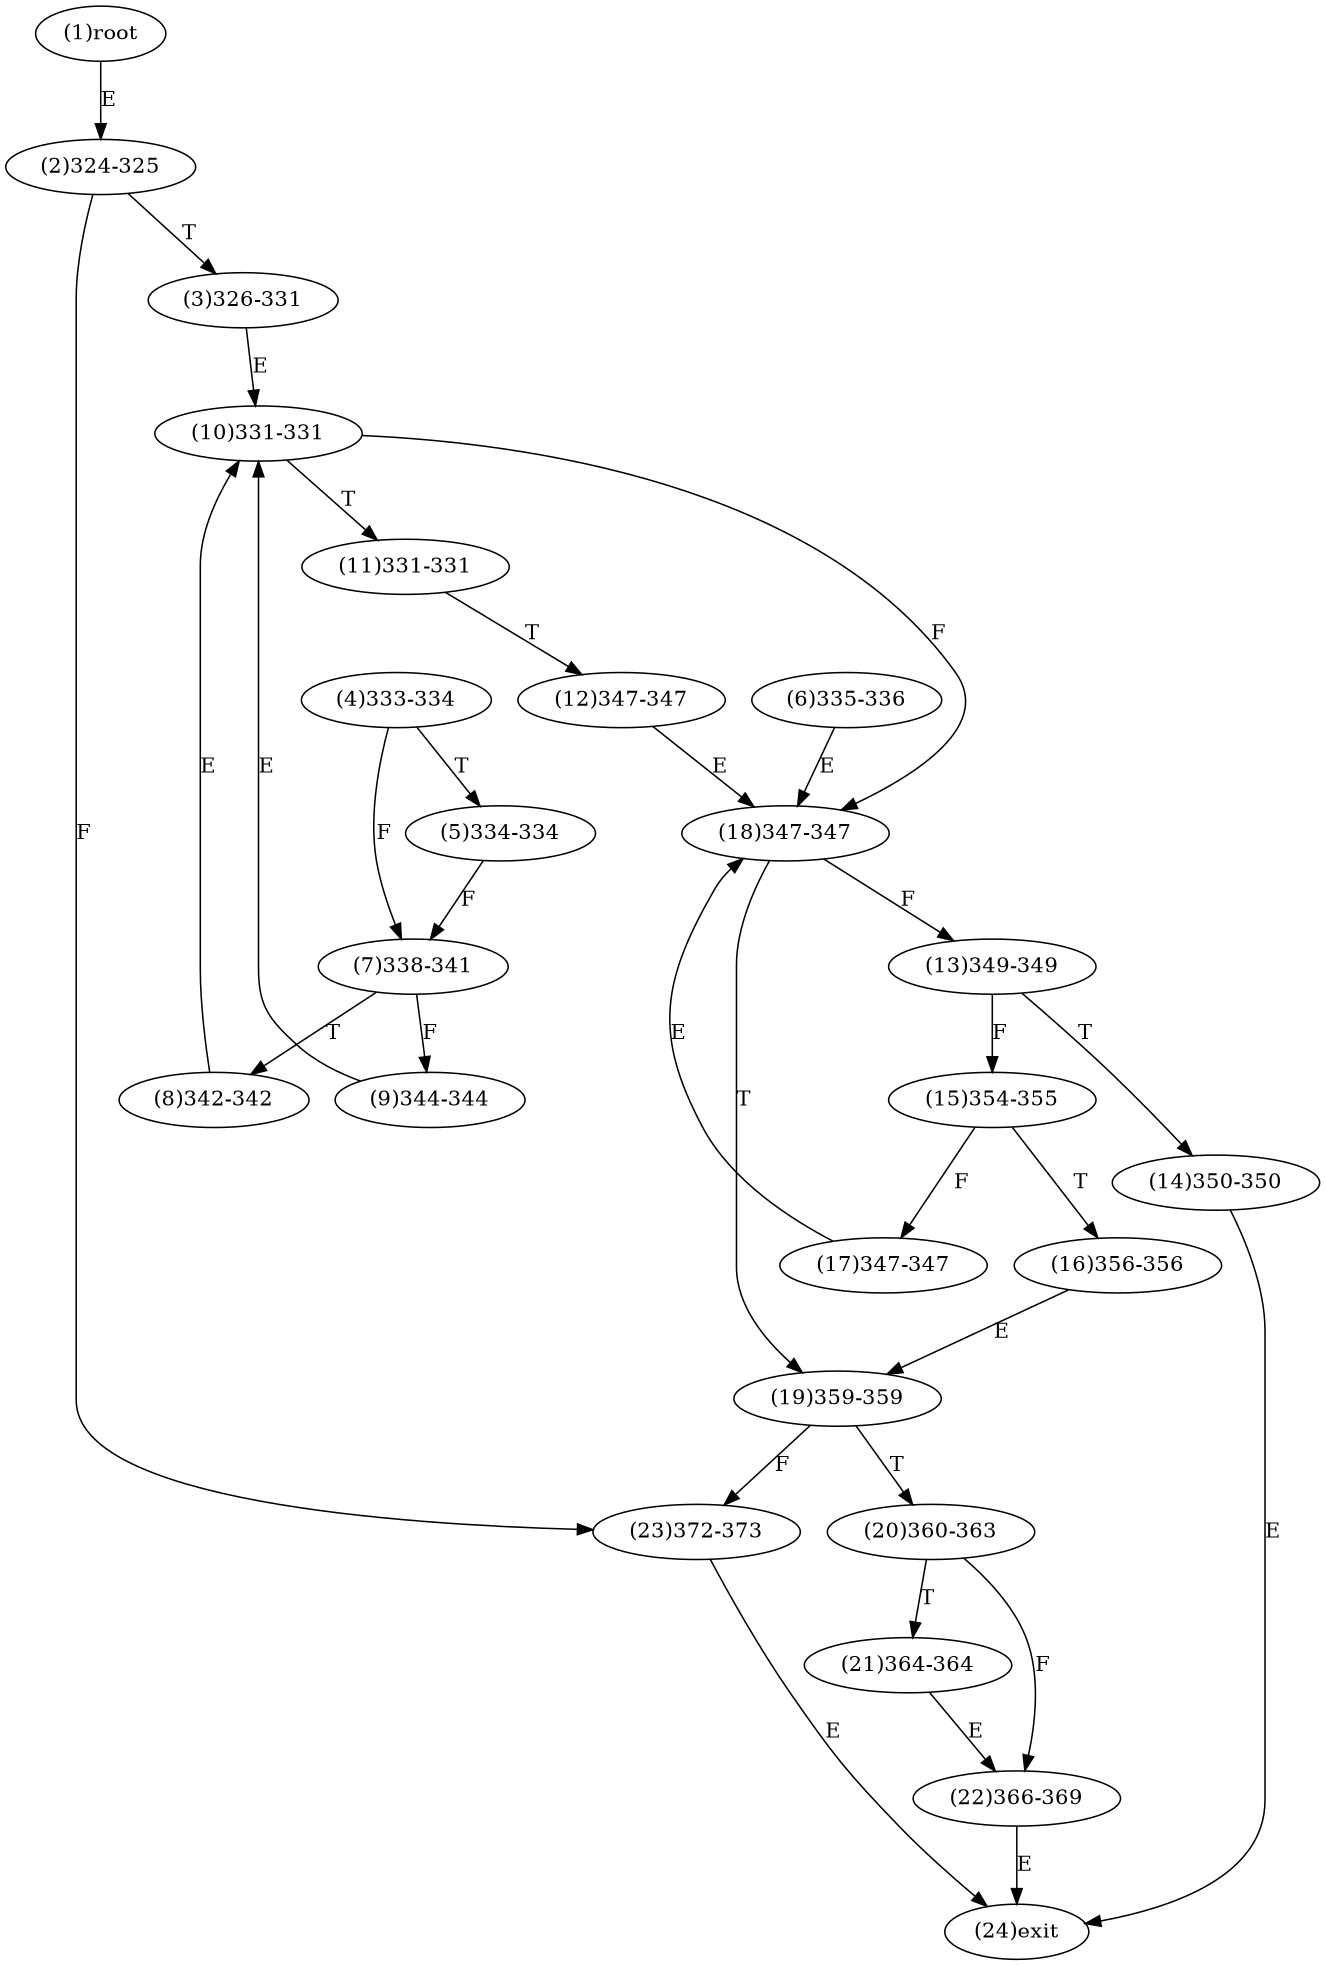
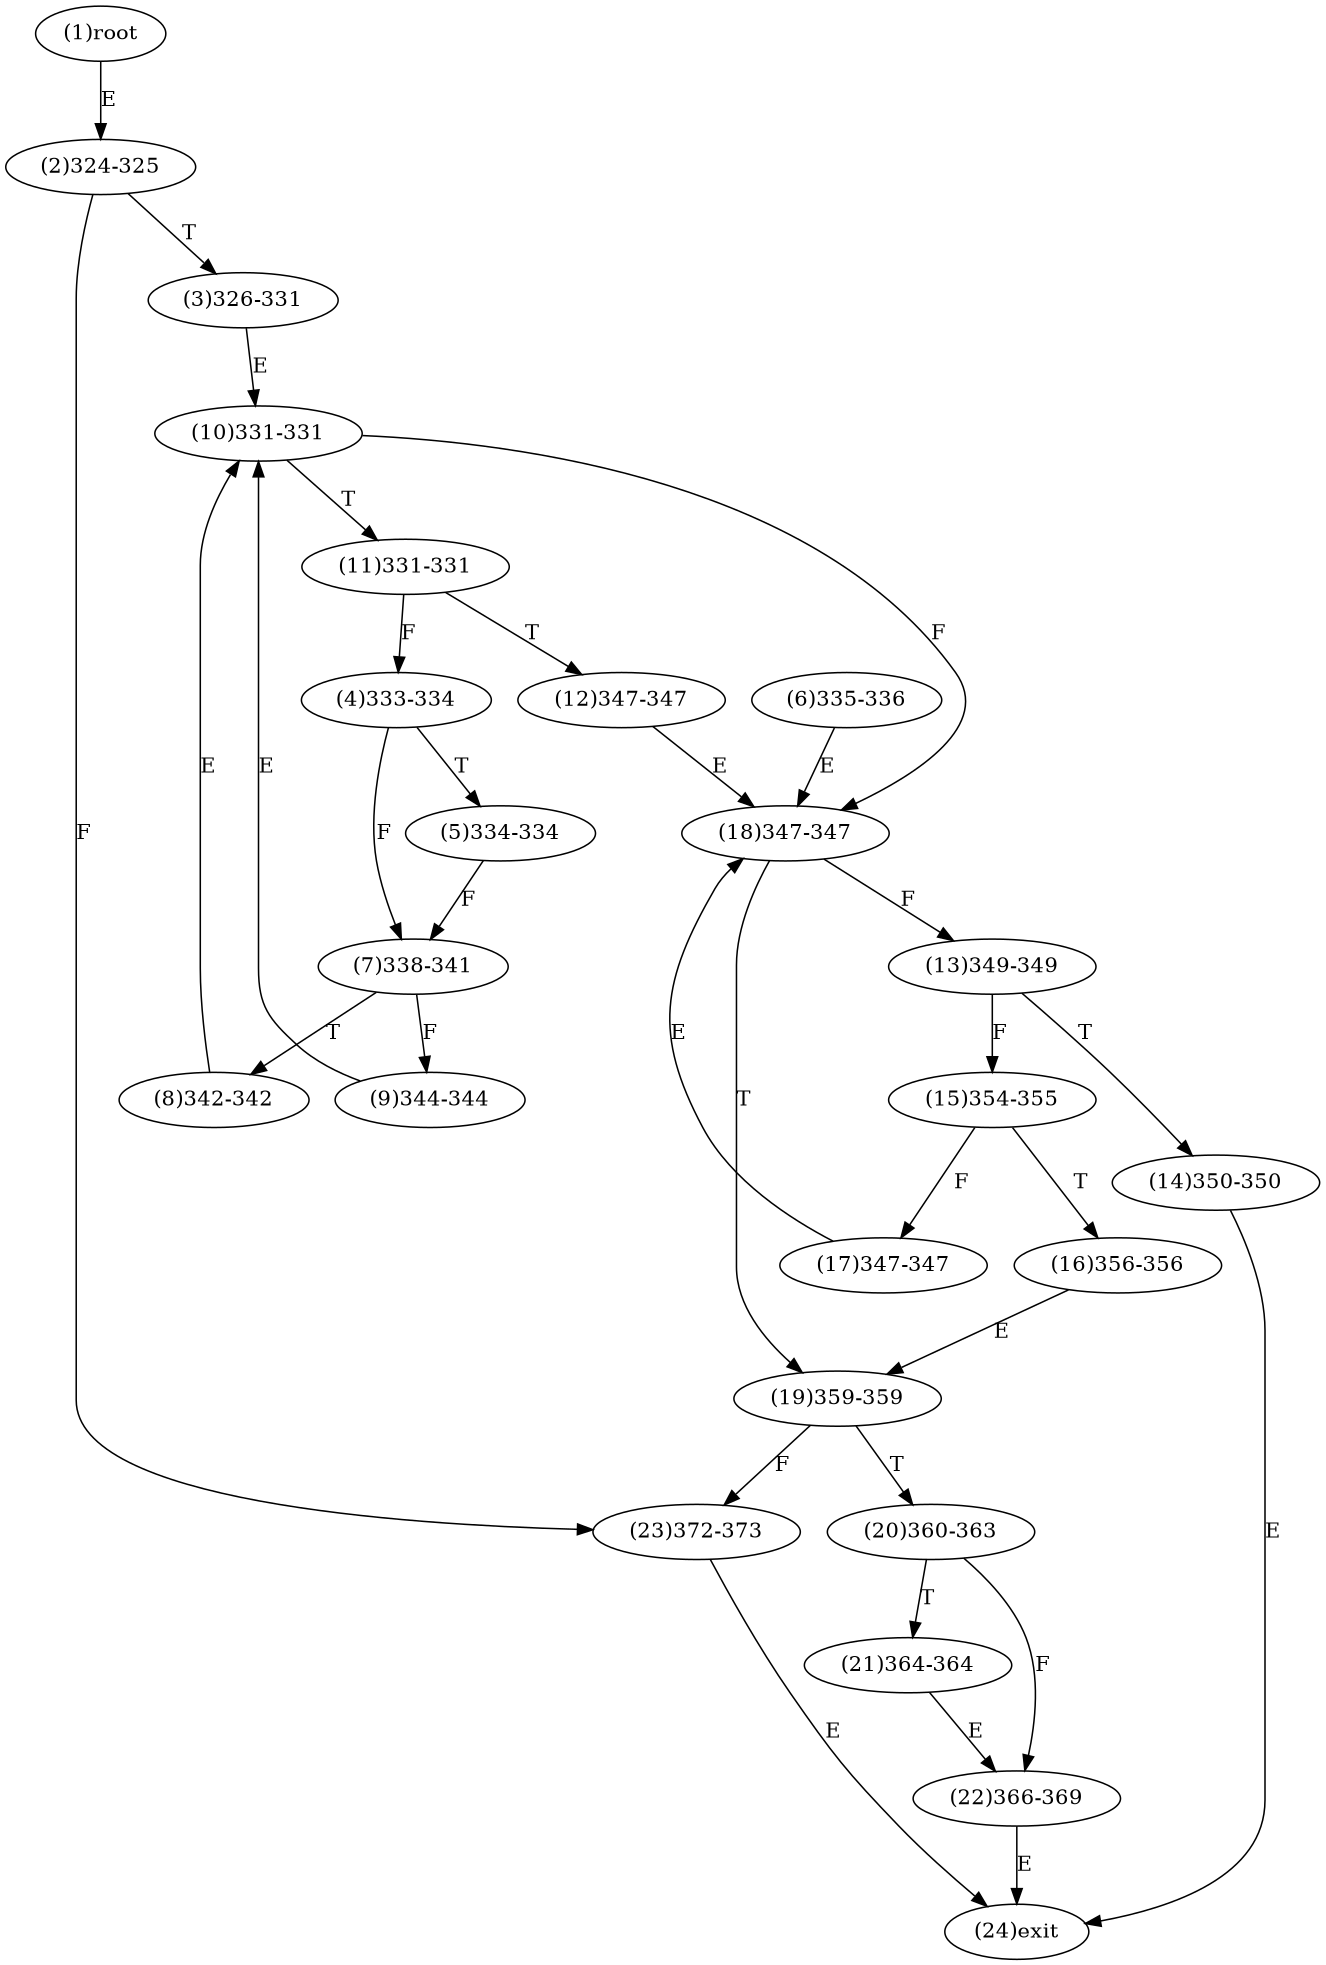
edge "(11)331-331" -> "(4)333-334": added, label "F"
